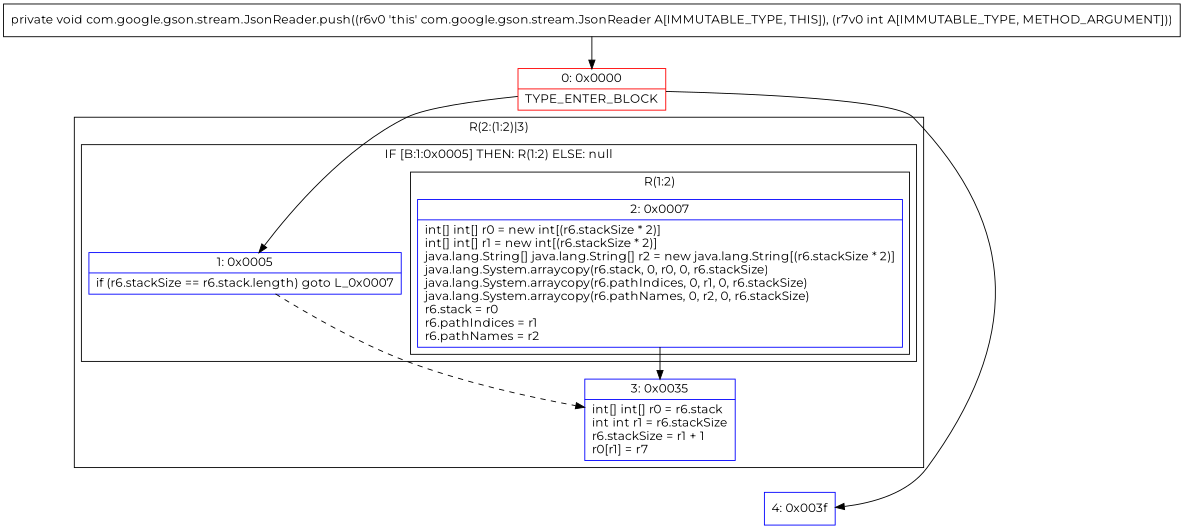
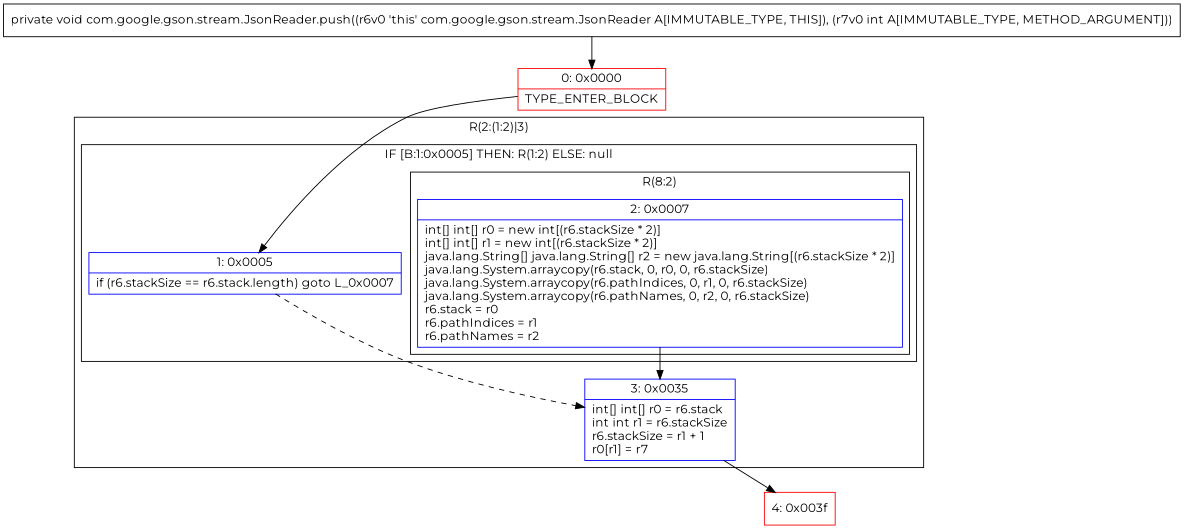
cluster "R(1:2)": label "R(1:2)" -> "R(8:2)"
edge "0: 0x0000" -> "4: 0x003f": now "3: 0x0035" -> "4: 0x003f"
node "4: 0x003f": color blue -> red
